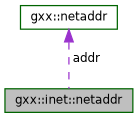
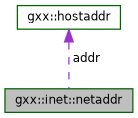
node "gxx::netaddr": label "gxx::netaddr" -> "gxx::hostaddr"
